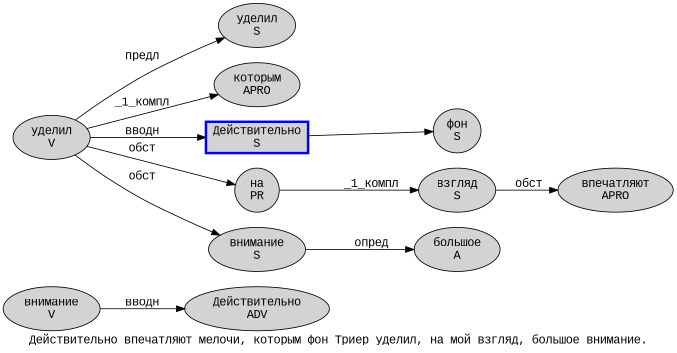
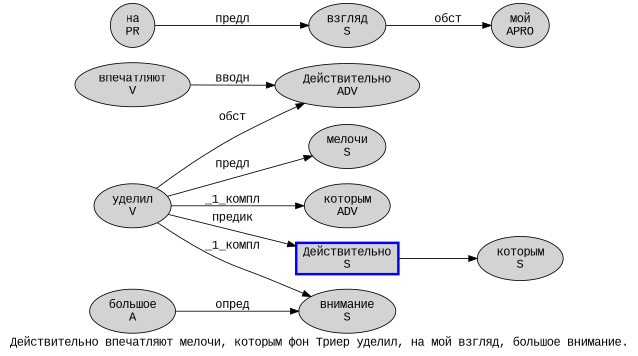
node "уделил S": label "уделил S" -> "мелочи S"
node "которым APRO": label "которым APRO" -> "которым ADV"
edge "уделил V" -> "Действительно S": label "вводн" -> "предик"
node "фон S": label "фон S" -> "которым S"
edge "уделил V" -> "на PR": now "уделил V" -> "Действительно ADV"
edge "уделил V" -> "внимание S": label "обст" -> "_1_компл"
edge "на PR" -> "взгляд S": label "_1_компл" -> "предл"
node "впечатляют APRO": label "впечатляют APRO" -> "мой APRO"
edge "внимание S" -> "большое A": reversed
node "внимание V": label "внимание V" -> "впечатляют V"
